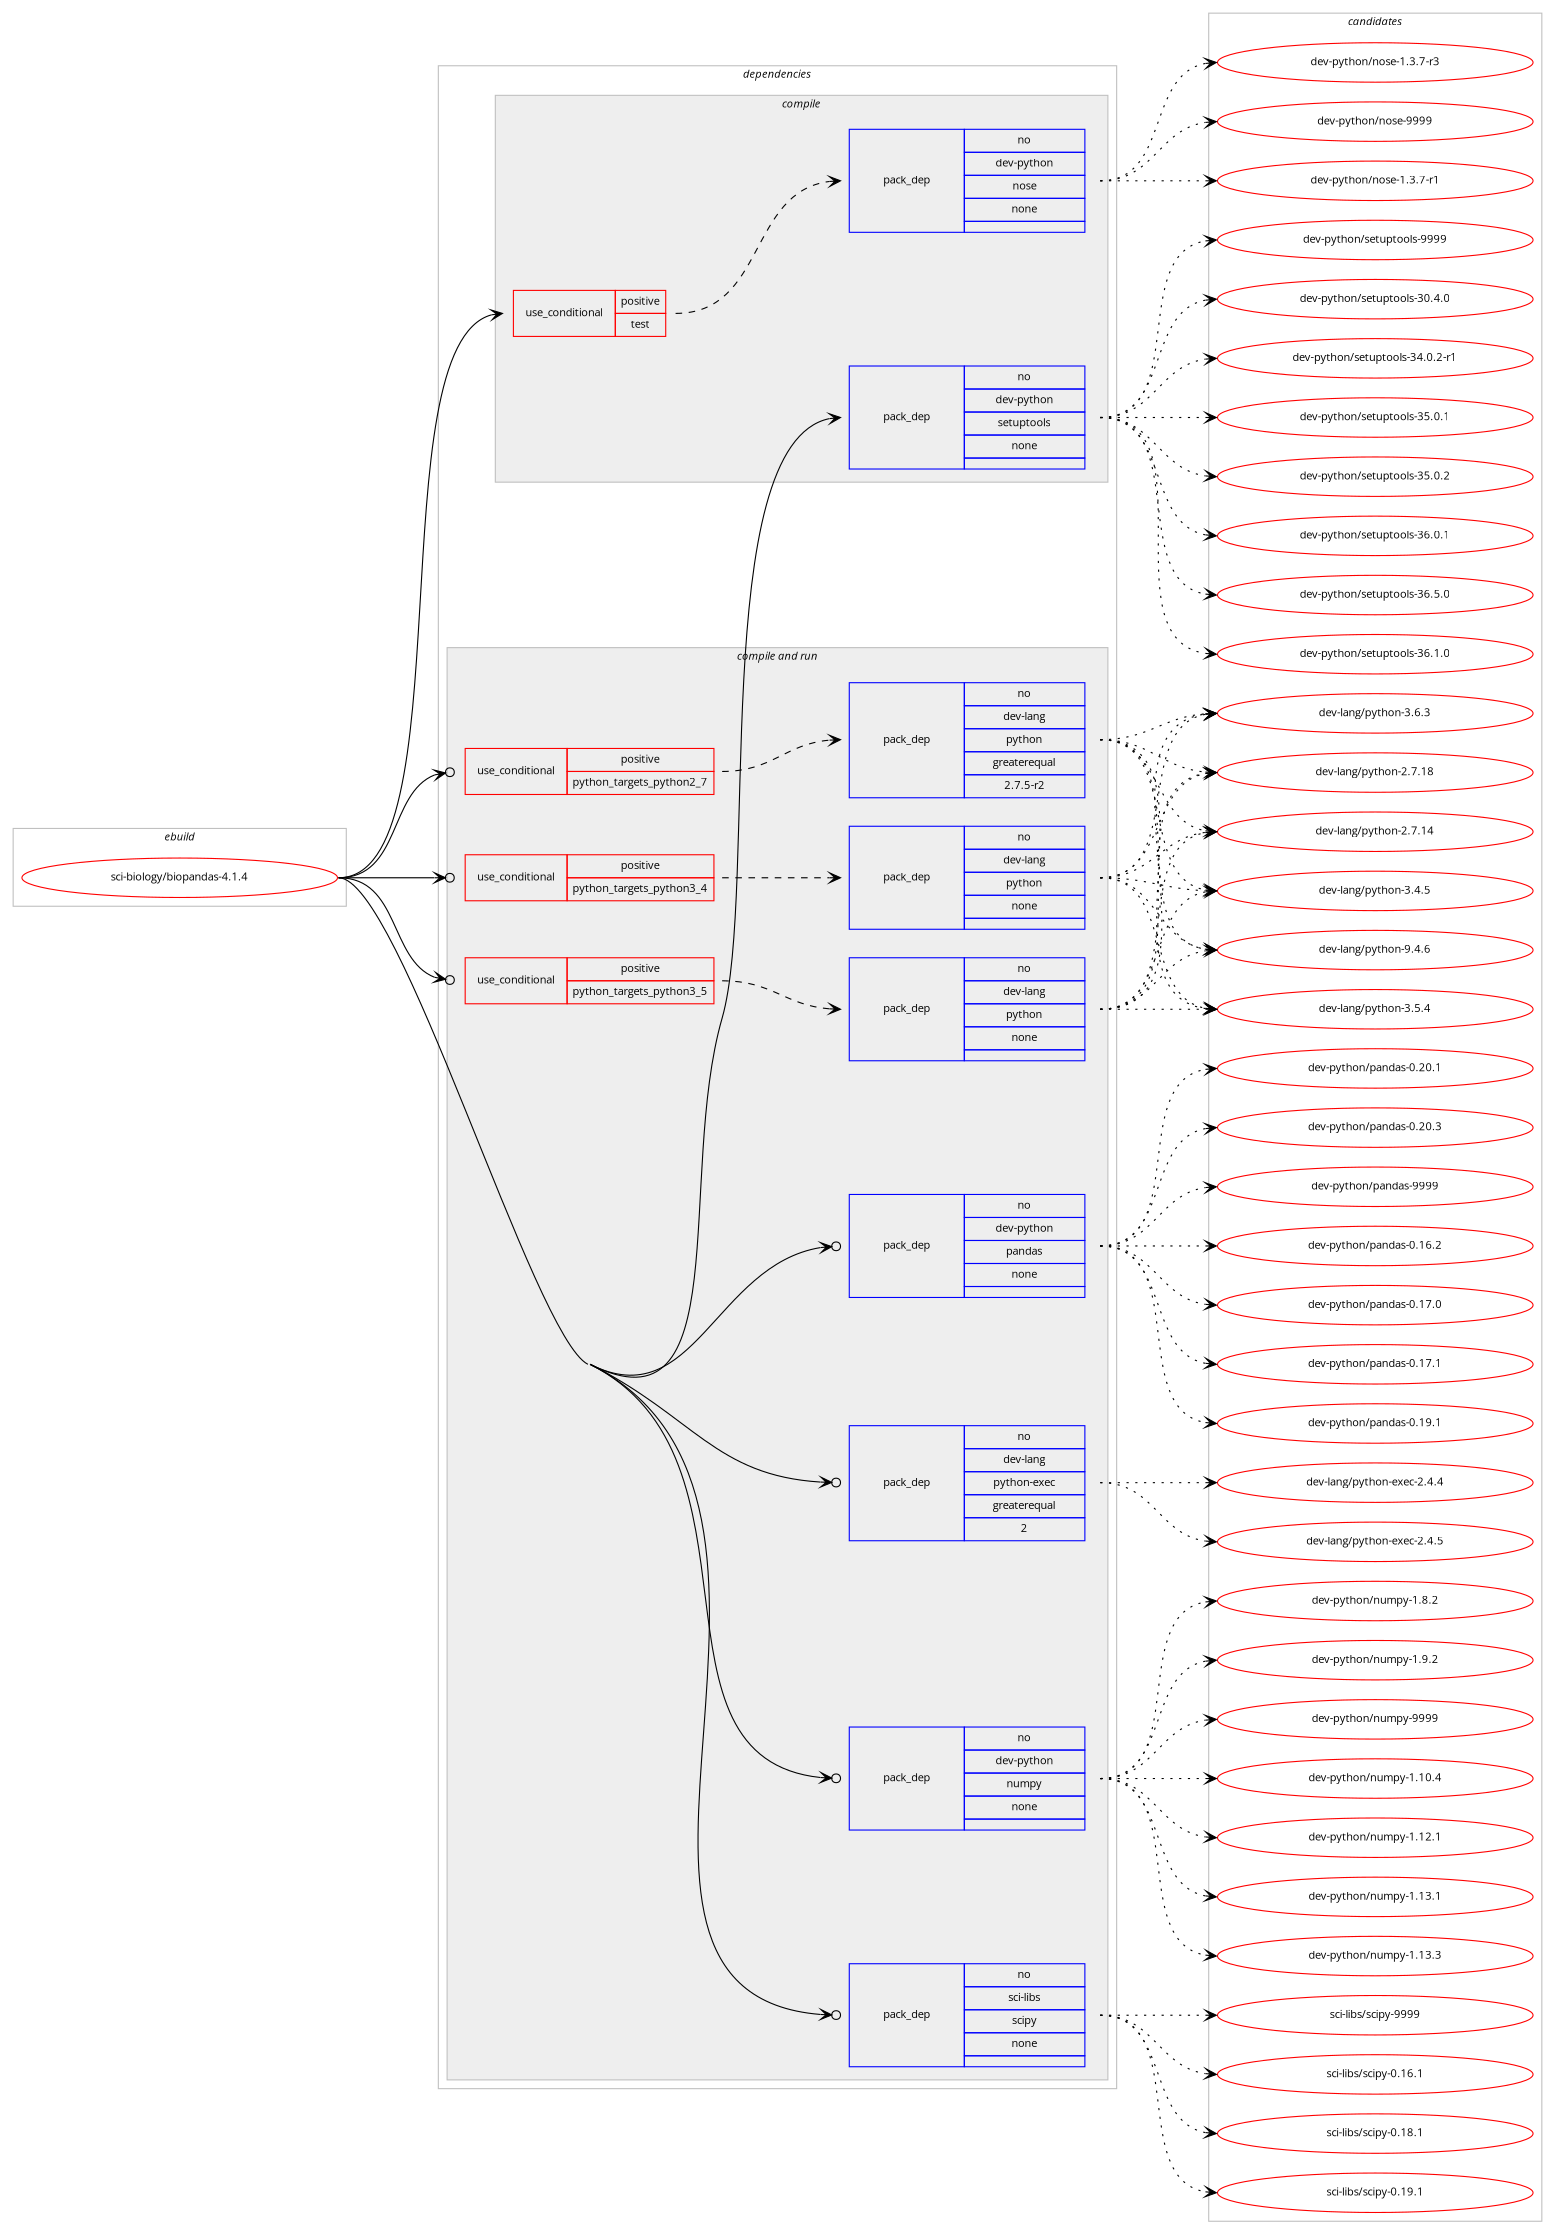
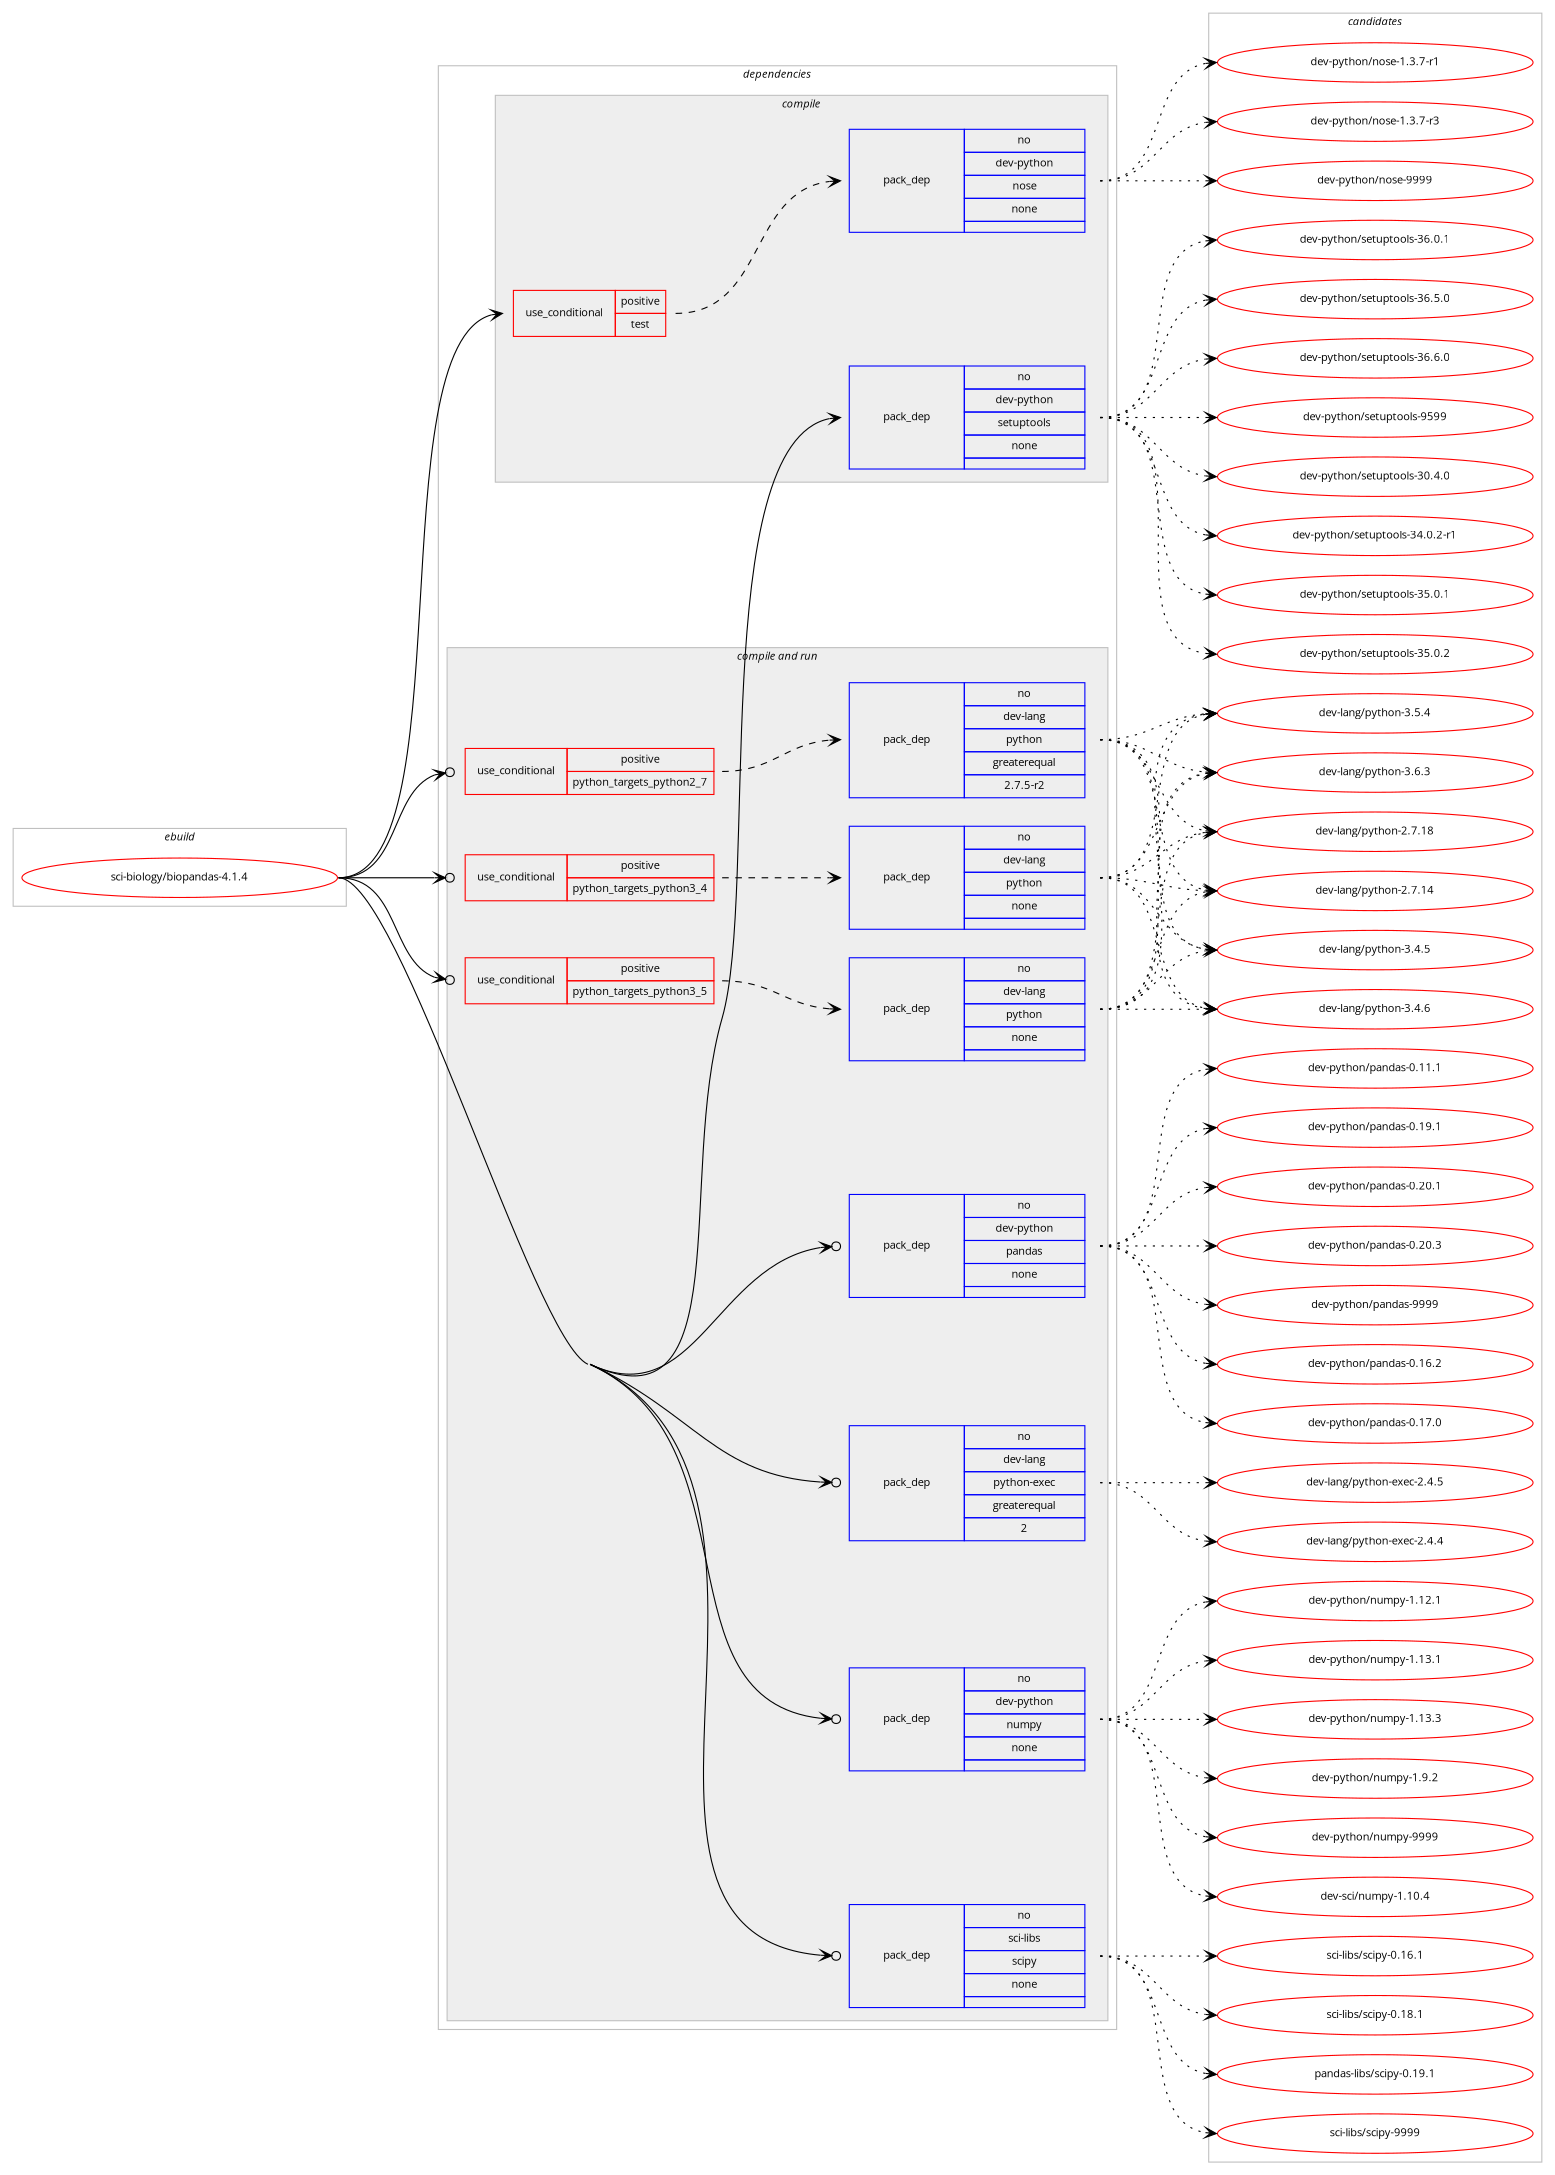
node "dev-python/setuptools-9999": label "dev-python/setuptools-9999" -> "dev-python/setuptools-9599"
node "dev-python/setuptools-36.1.0": label "dev-python/setuptools-36.1.0" -> "dev-python/setuptools-36.6.0"
node "dev-lang/python-9.4.6": label "dev-lang/python-9.4.6" -> "dev-lang/python-3.4.6"
node "dev-python/pandas-0.17.1": label "dev-python/pandas-0.17.1" -> "dev-python/pandas-0.11.1"
node "dev-python/numpy-1.8.2": removed
node "dev-python/numpy-1.10.4": label "dev-python/numpy-1.10.4" -> "dev-sci/numpy-1.10.4"
node "sci-libs/scipy-0.19.1": label "sci-libs/scipy-0.19.1" -> "pandas-libs/scipy-0.19.1"
